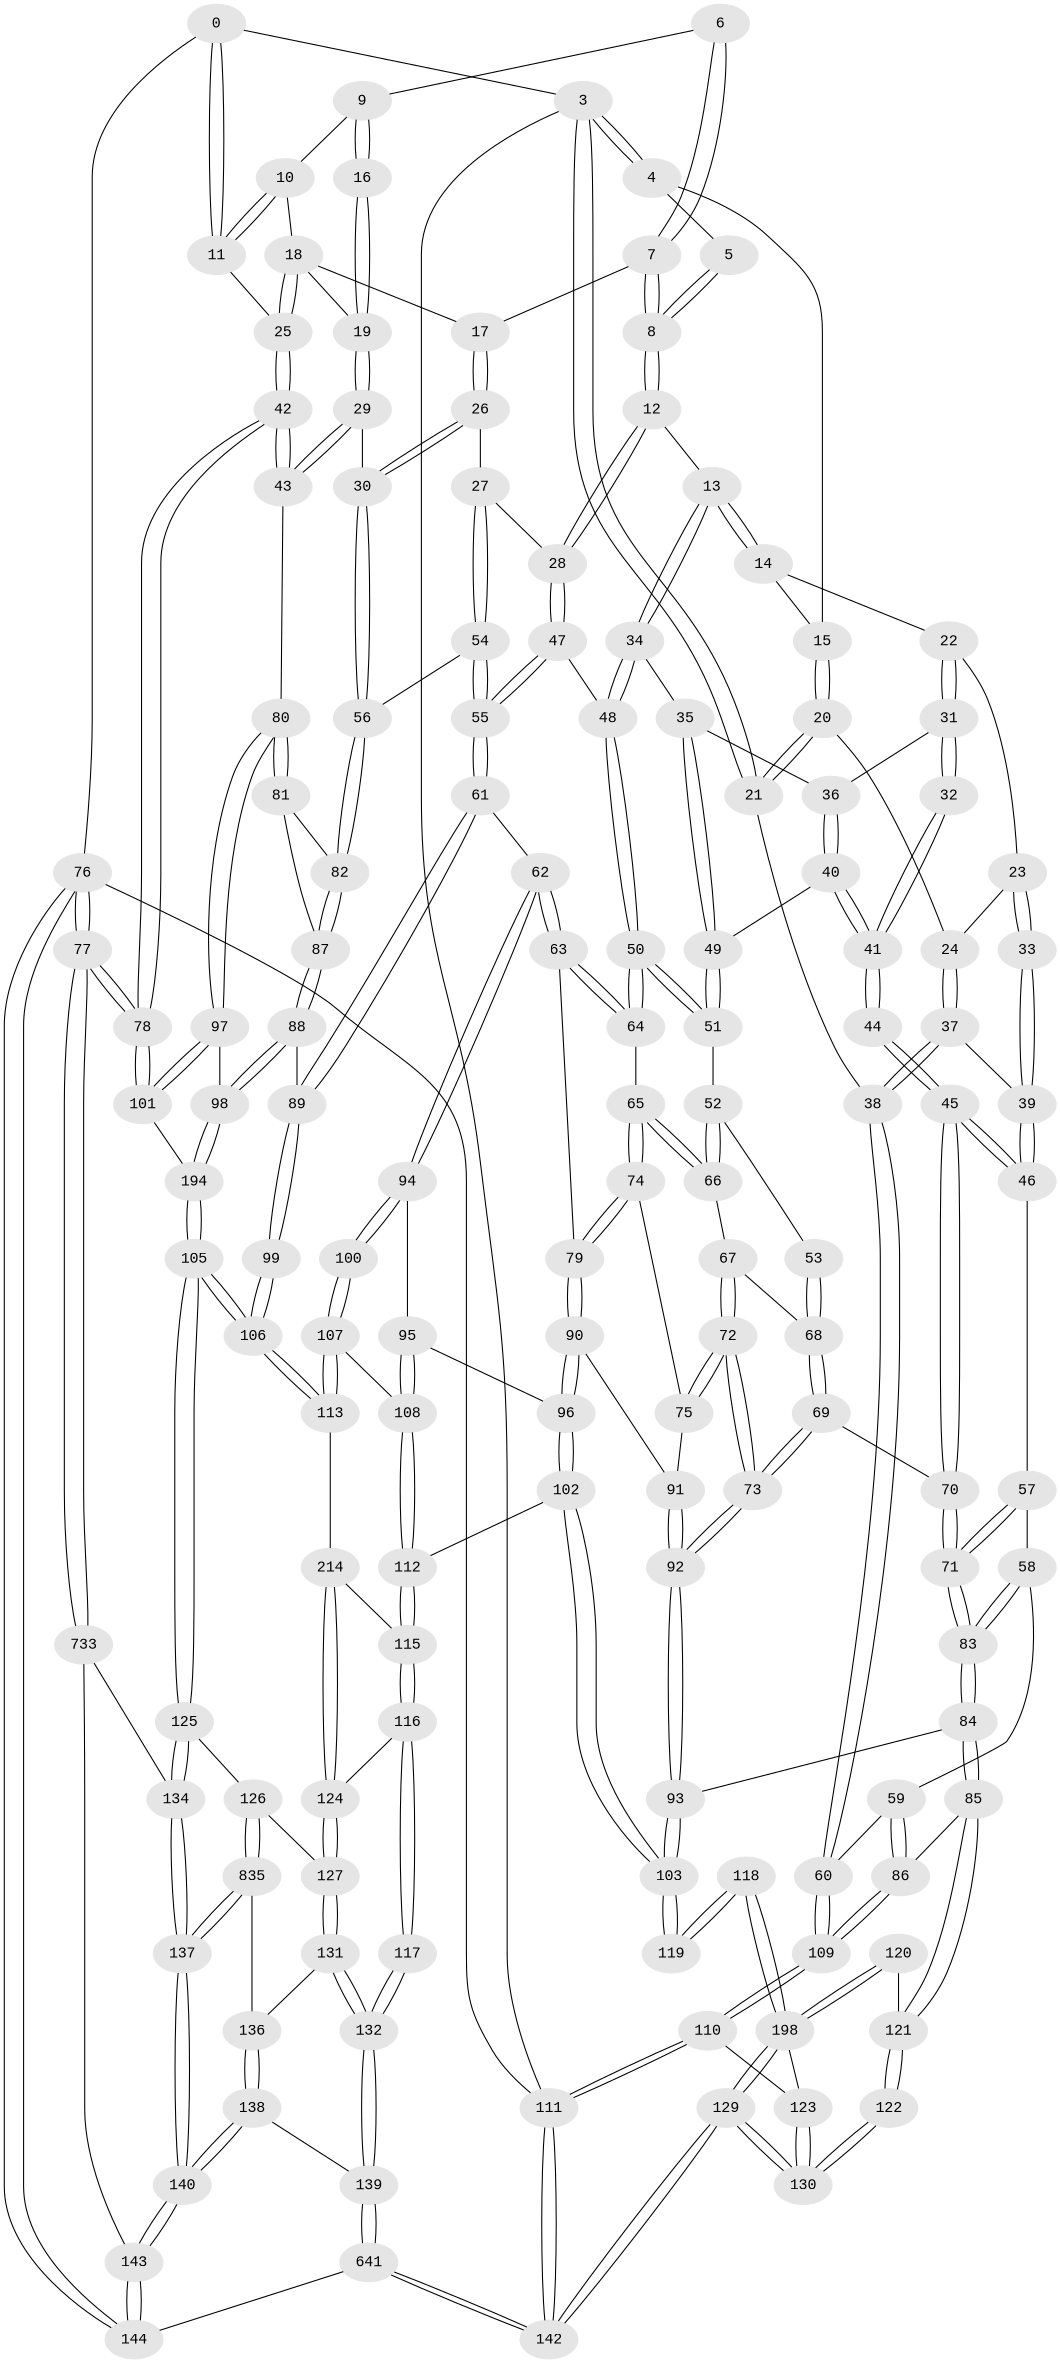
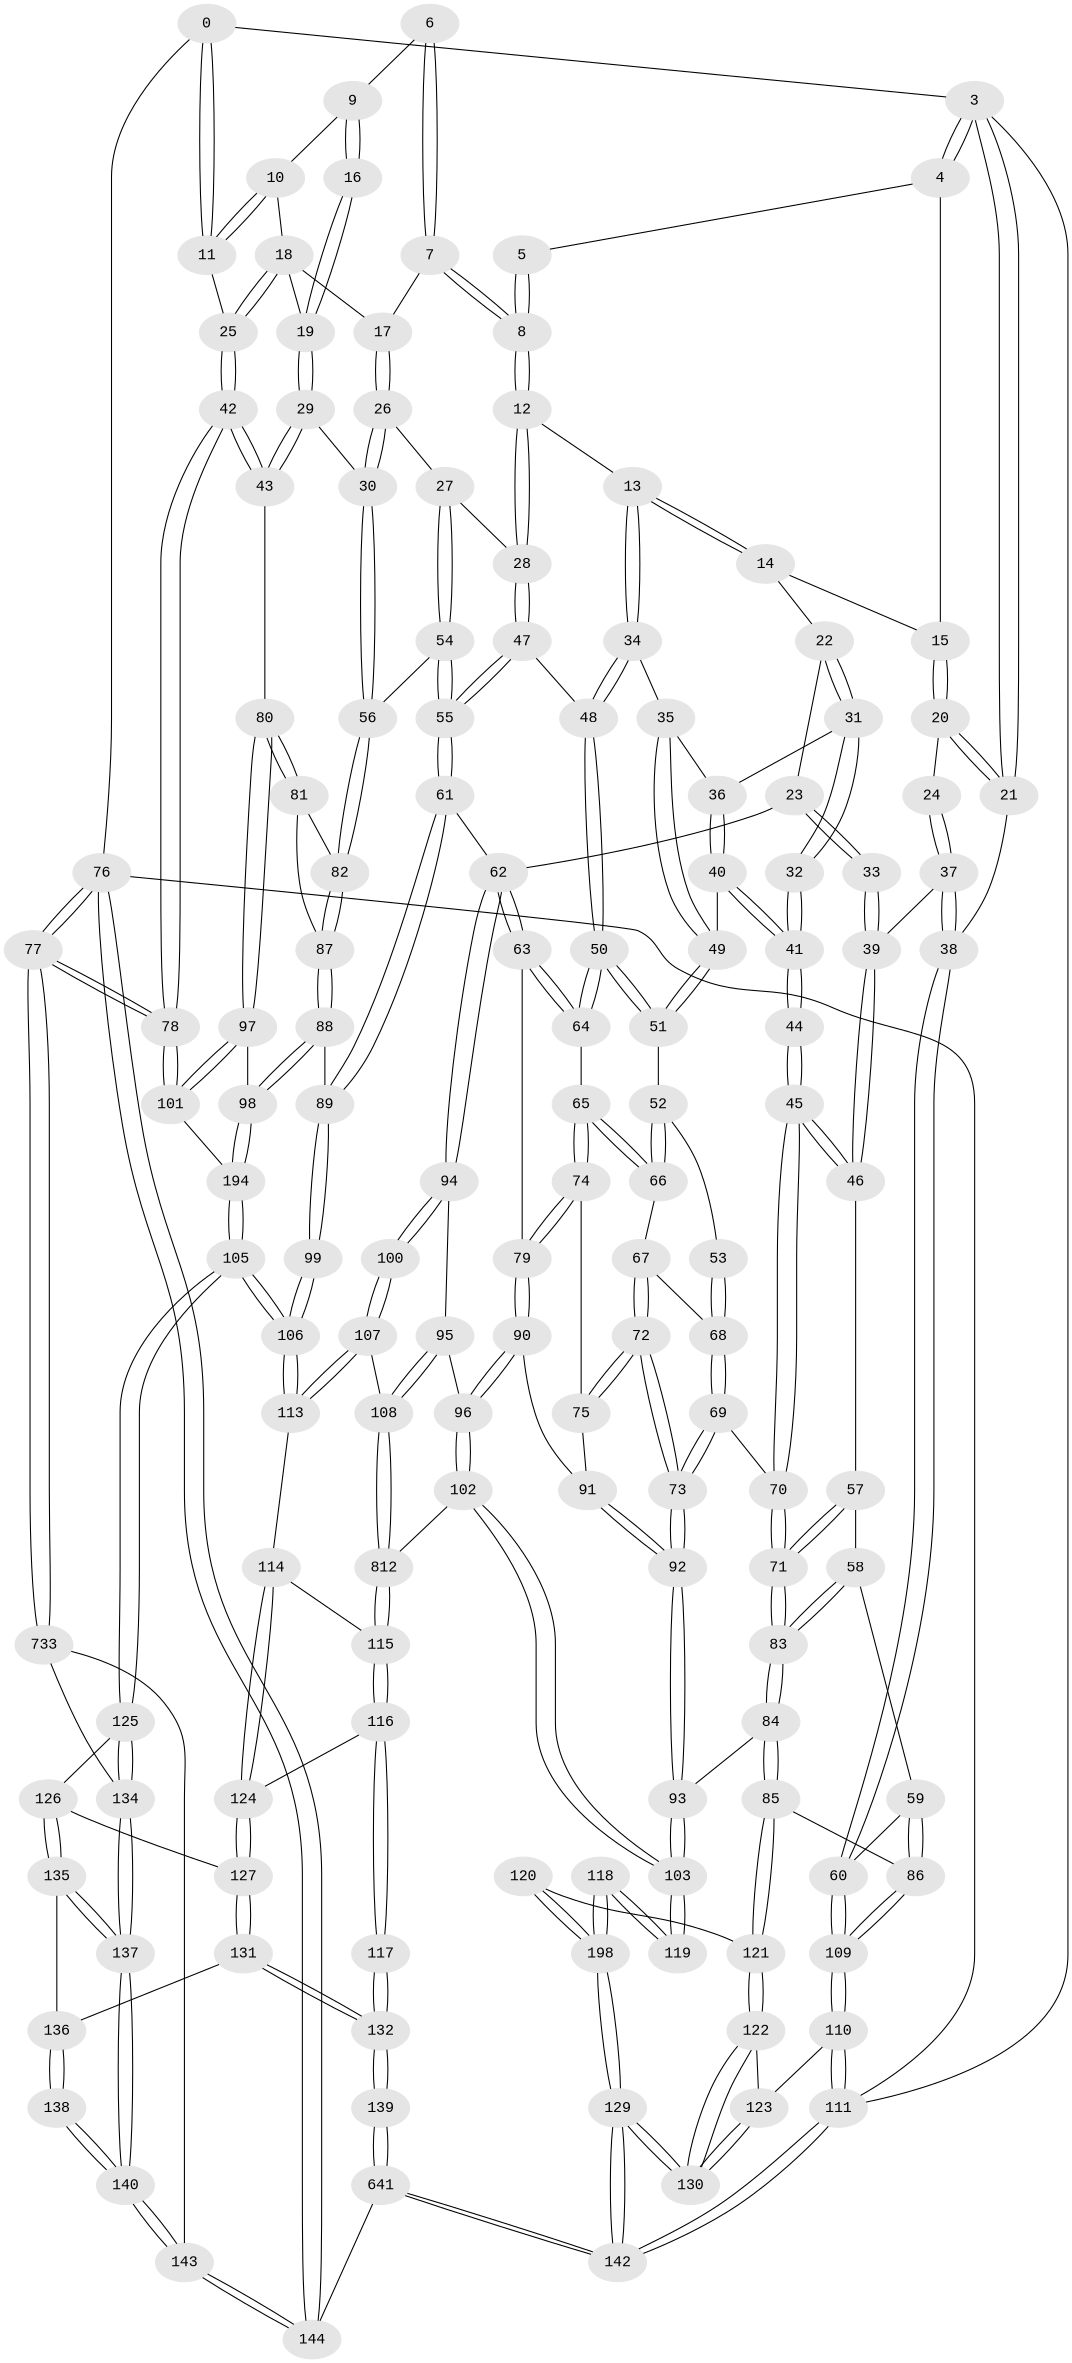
edge "23" -- "24": now "23" -- "62"
node "214": label "214" -> "114"
node "112": label "112" -> "812"
node "835": label "835" -> "135"
edge "198" -- "123": now "122" -- "123"
edge "138" -- "139": removed
